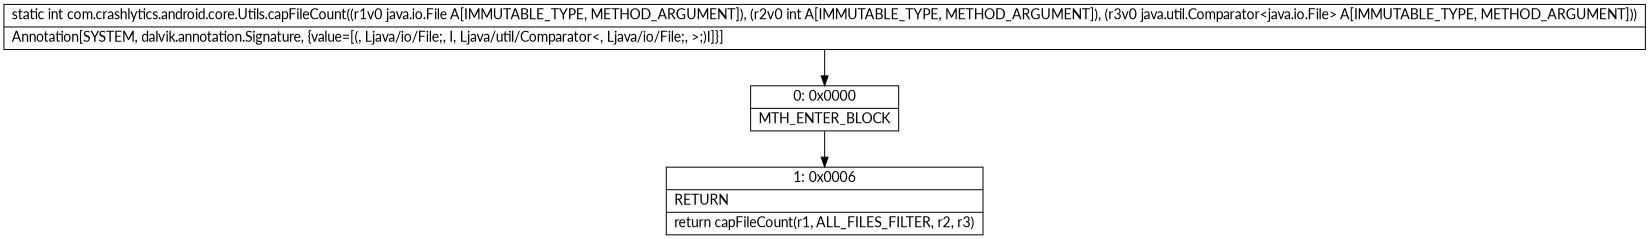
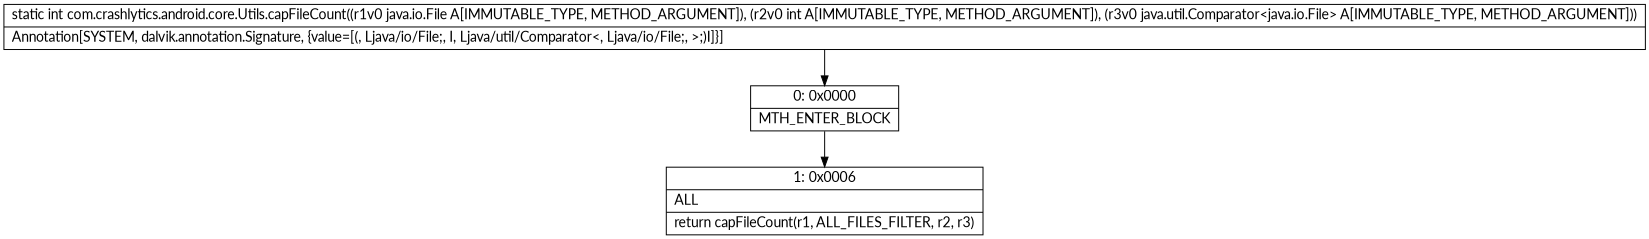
node "1: 0x0006": text "RETURN" -> "ALL"
